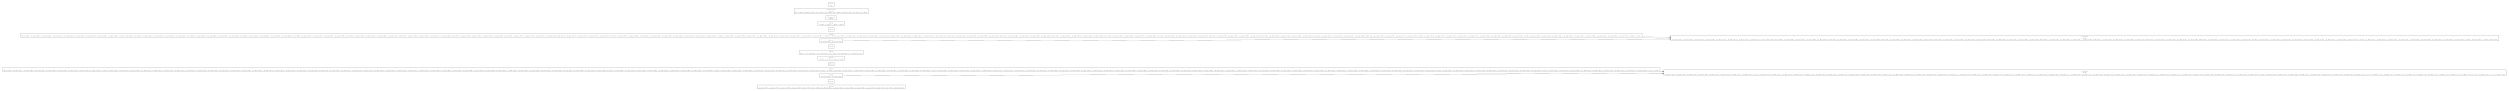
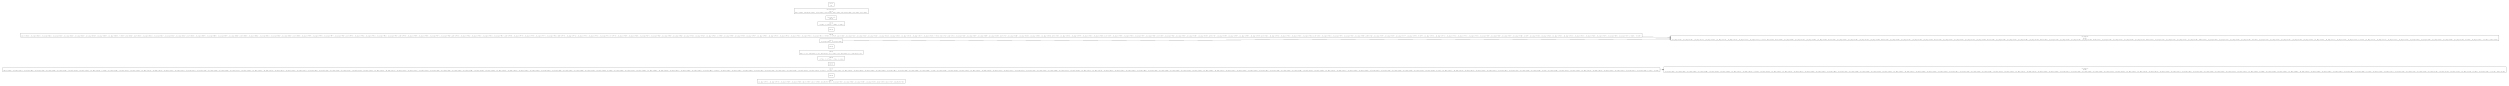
node "(4425) _hx_tmp<17864>, _hx_tmp<17619>": removed
